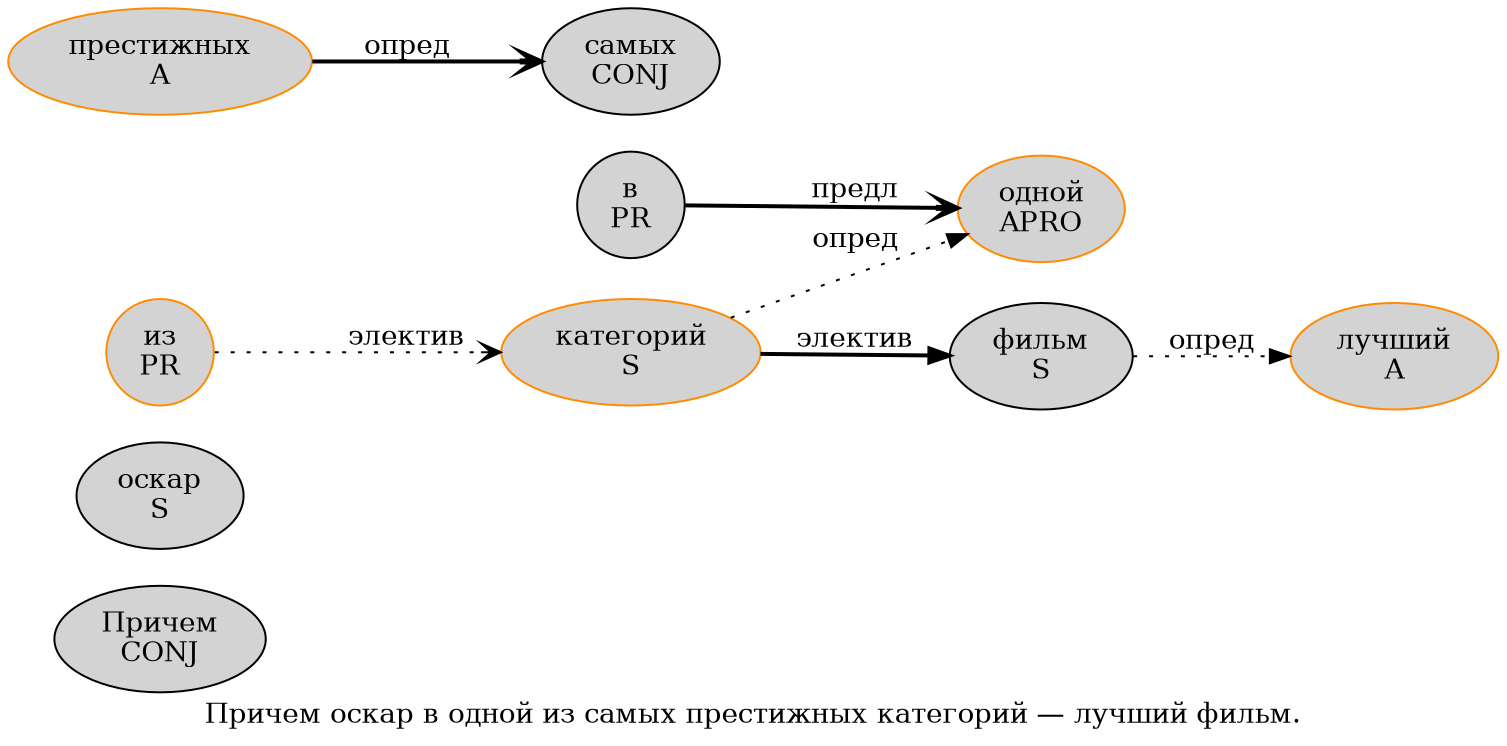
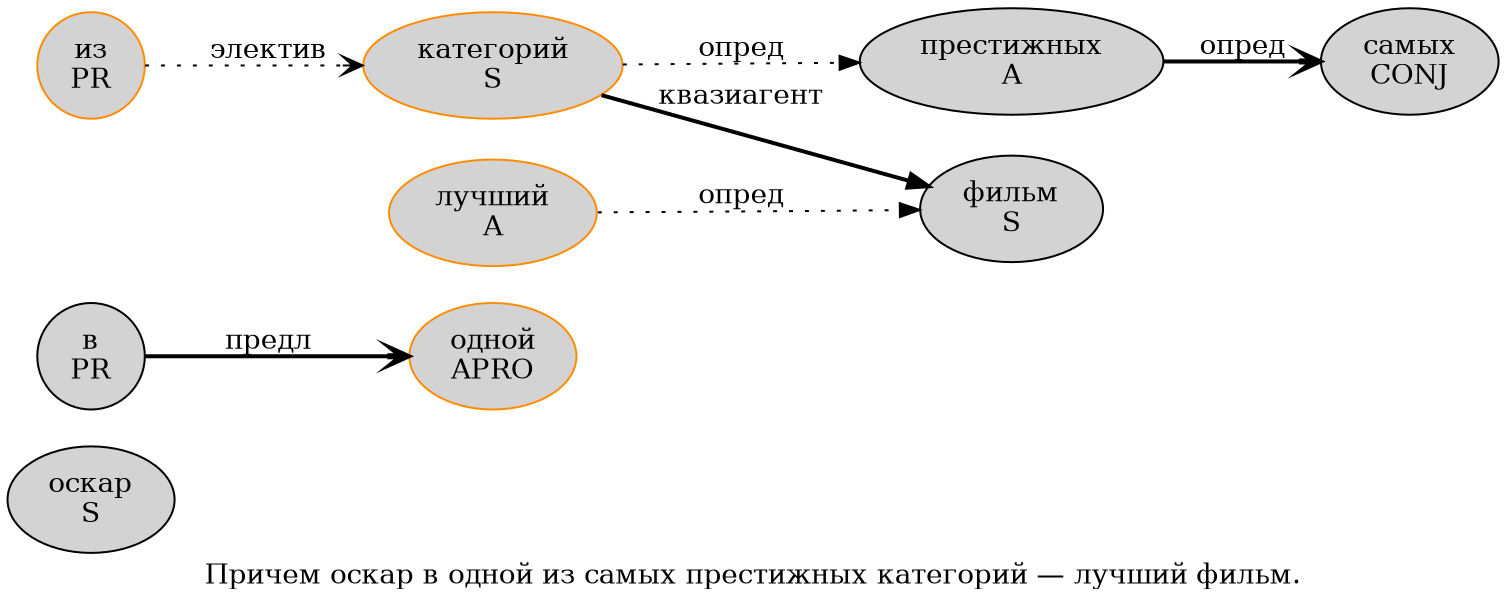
node "престижных A": color darkorange -> black
edge "категорий S" -> "одной APRO": now "категорий S" -> "престижных A"
edge "категорий S" -> "фильм S": label "электив" -> "квазиагент"
edge "фильм S" -> "лучший A": reversed
node "Причем CONJ": removed
